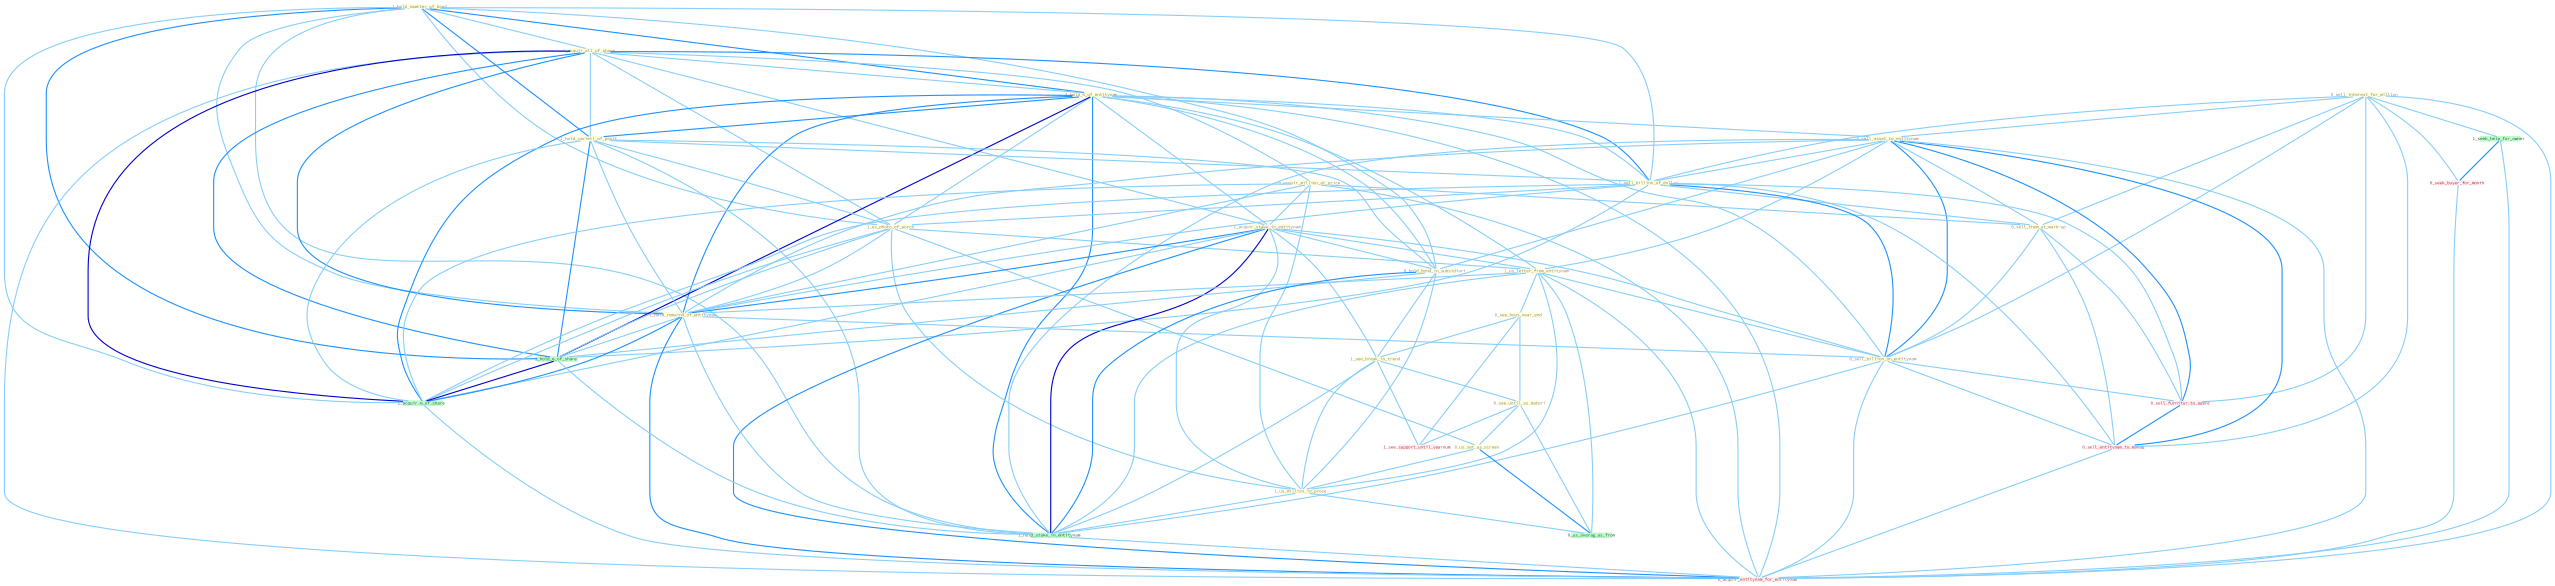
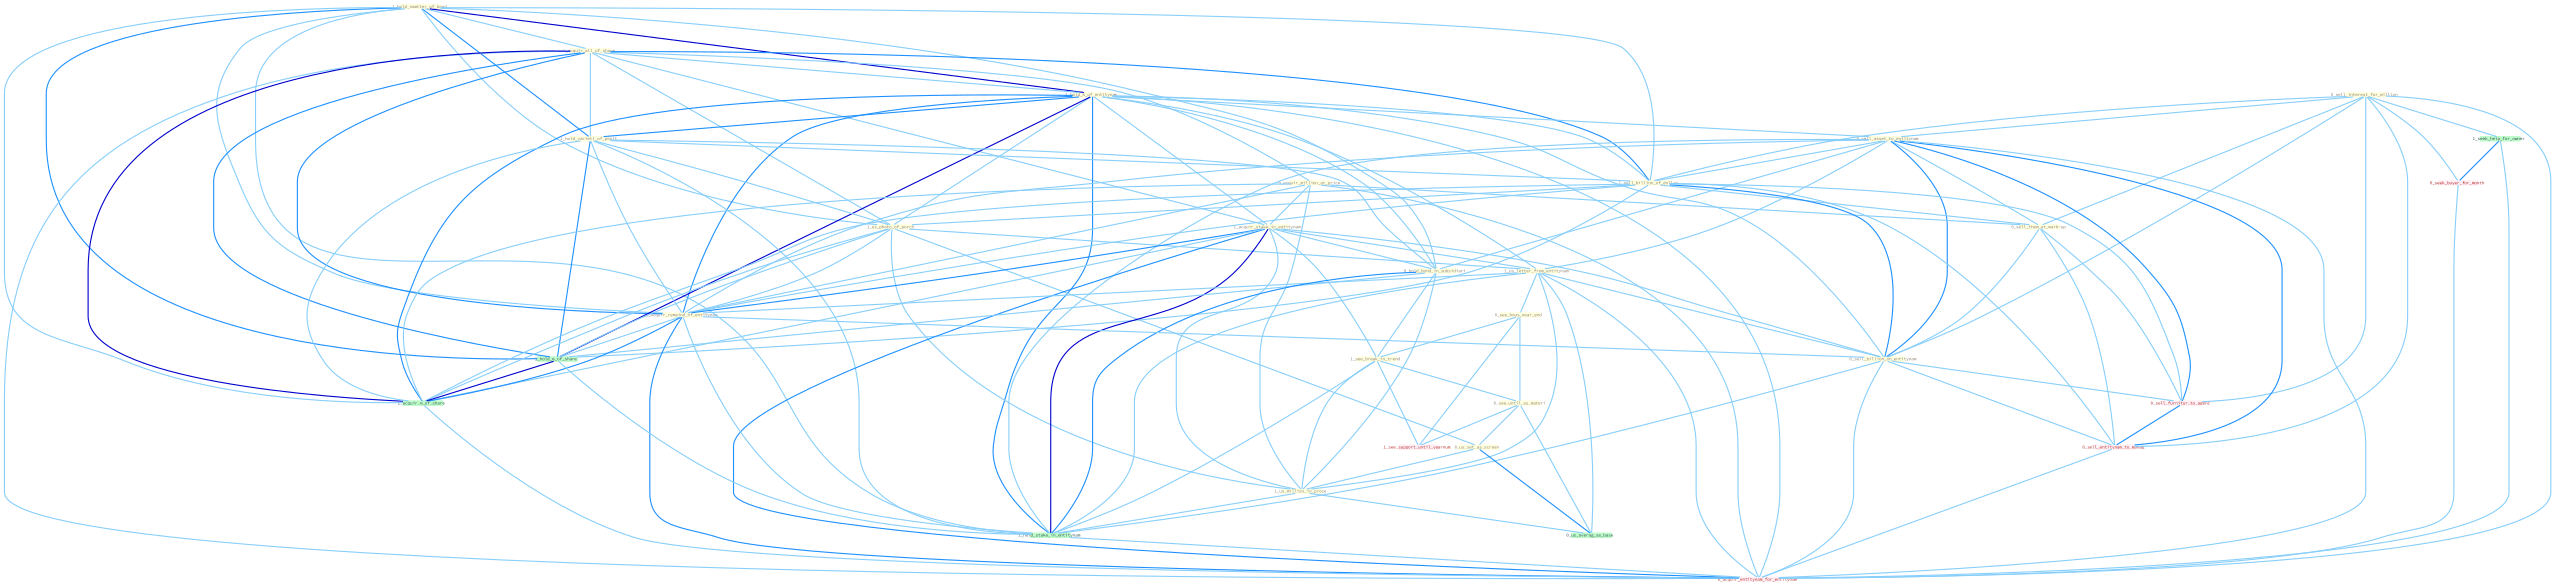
edge "1_hold_smatter_of_bond" -- "1_hold_%_of_entitynam": color #1e90ff -> #0000cd
node "1_hold_remaind_of_entitynam": label "1_hold_remaind_of_entitynam" -> "1_acquir_remaind_of_entitynam"
node "0_us_averag_as_from": label "0_us_averag_as_from" -> "0_us_averag_as_base"
